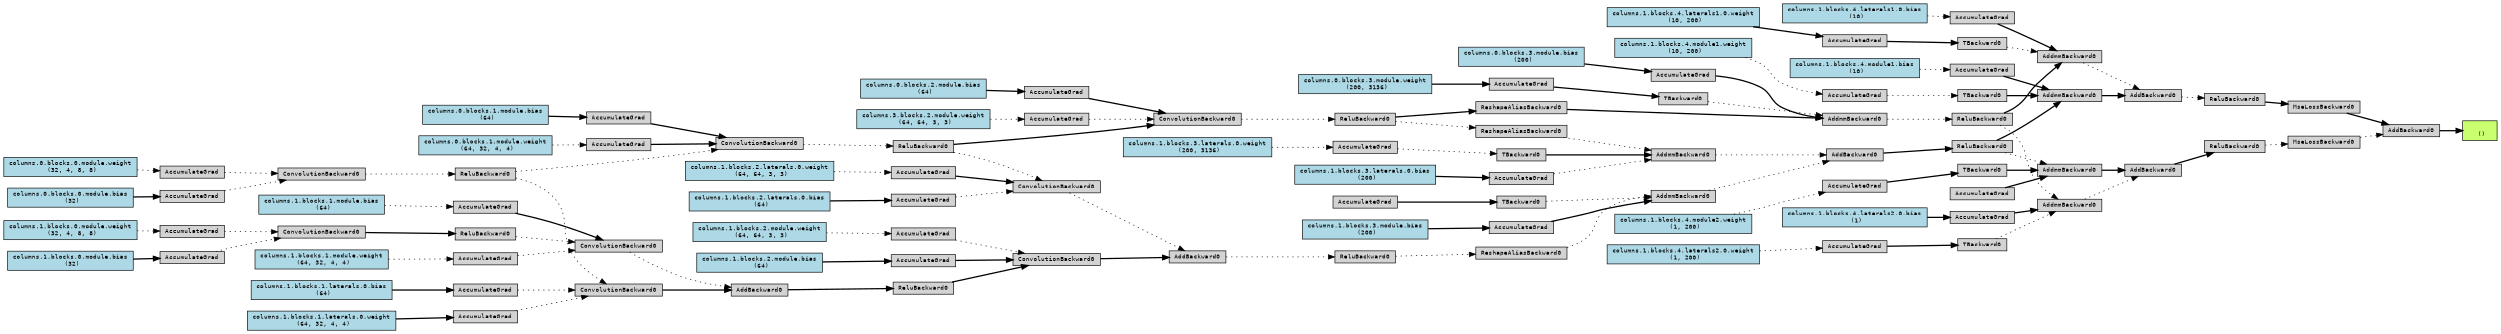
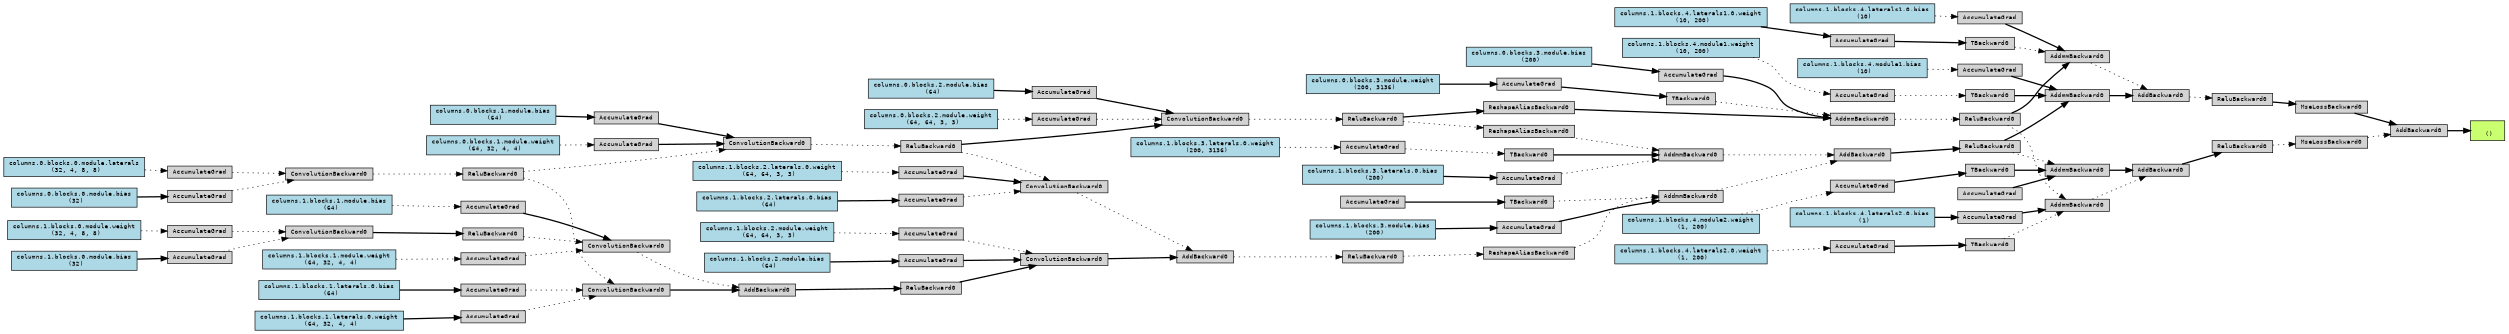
node "columns.3.blocks.2.module.weight (64, 64, 3, 3)": label "columns.3.blocks.2.module.weight (64, 64, 3, 3)" -> "columns.0.blocks.2.module.weight (64, 64, 3, 3)"
node "columns.0.blocks.0.module.weight (32, 4, 8, 8)": label "columns.0.blocks.0.module.weight (32, 4, 8, 8)" -> "columns.0.blocks.0.module.laterals (32, 4, 8, 8)"
